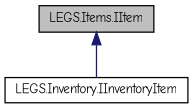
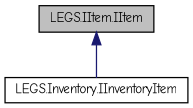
node "LEGS.Items.IItem": label "LEGS.Items.IItem" -> "LEGS.IItem.IItem"
